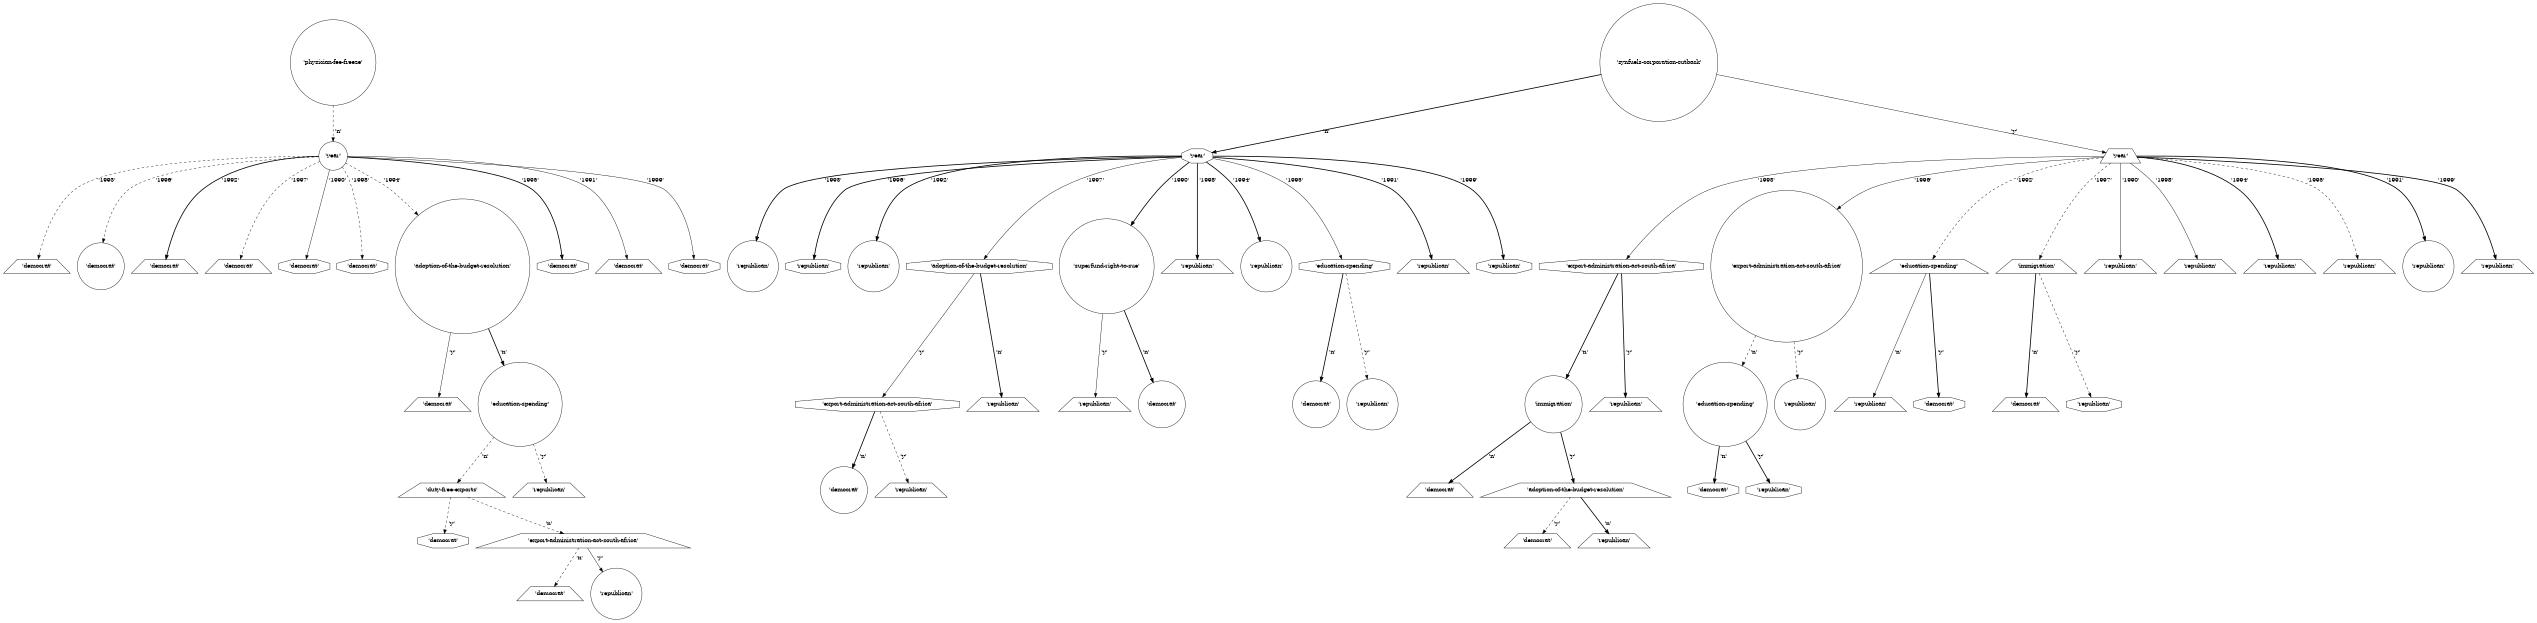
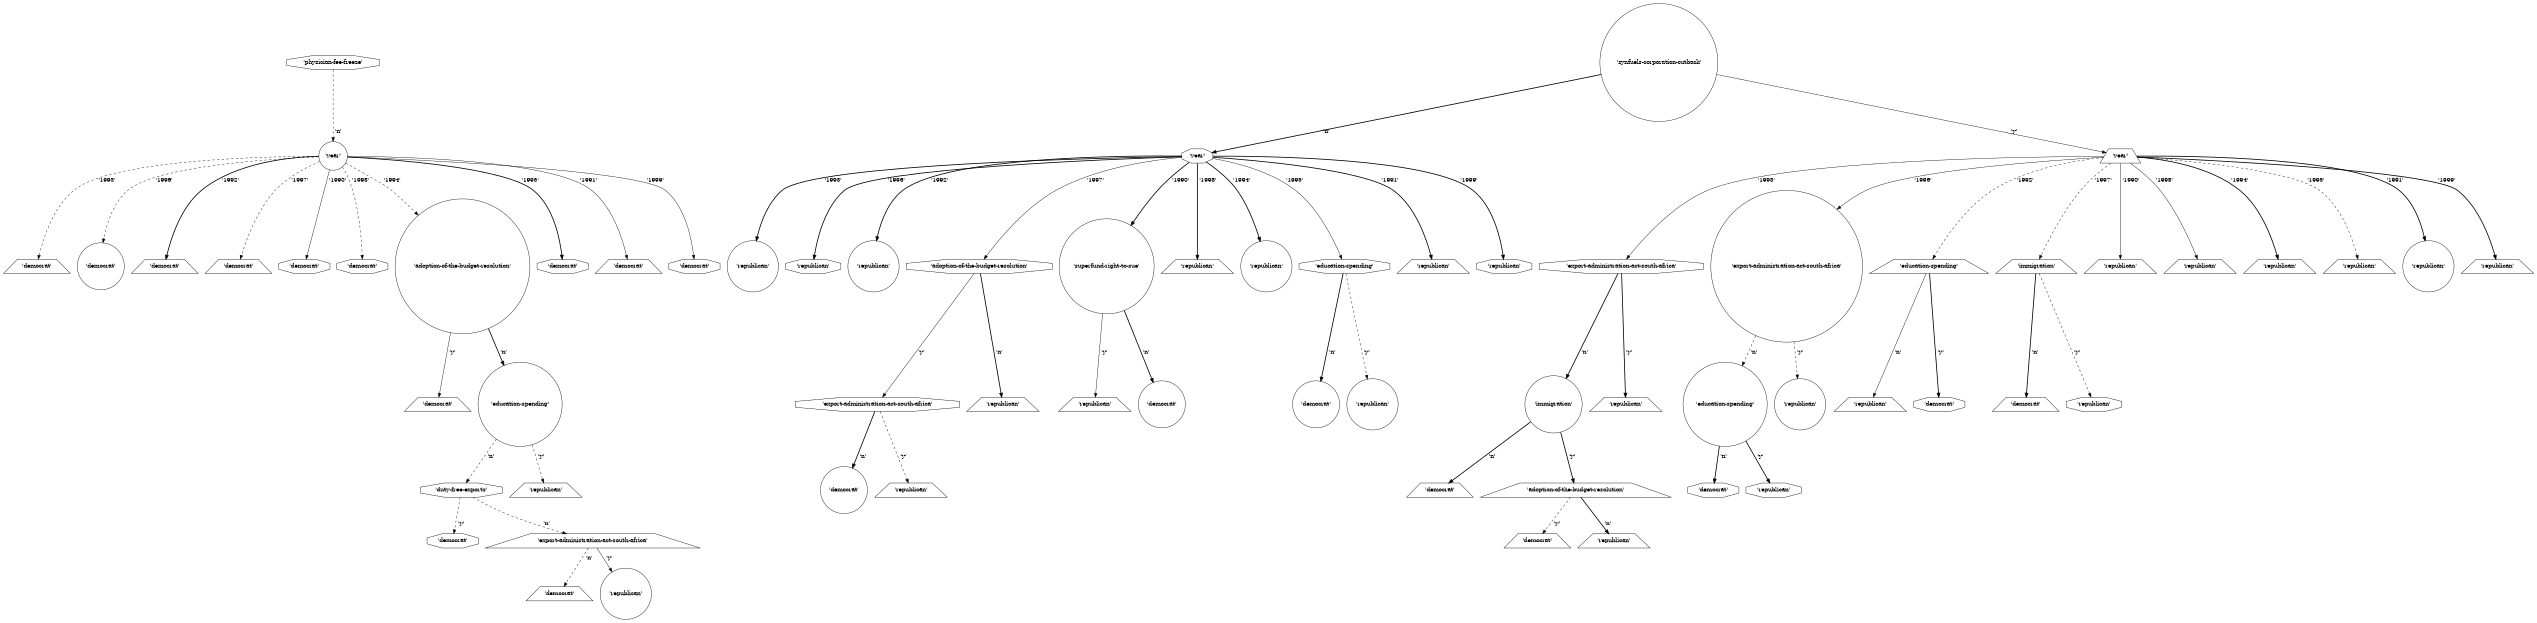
node "'physician-fee-freeze'": shape circle -> octagon
node "'duty-free-exports'": shape trapezium -> octagon
